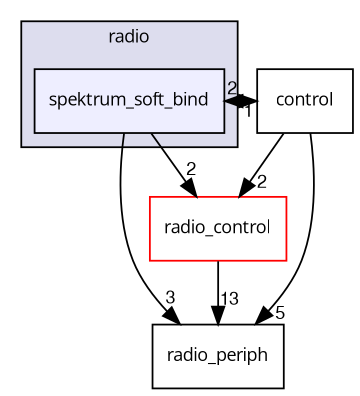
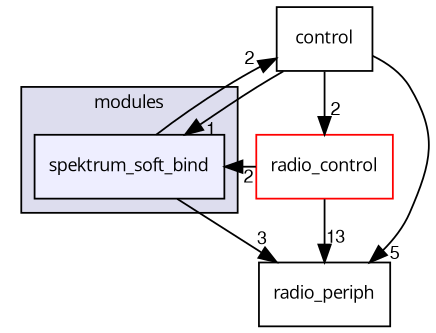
cluster "radio": label "radio" -> "modules"
edge "spektrum_soft_bind" -> "radio_control": reversed
